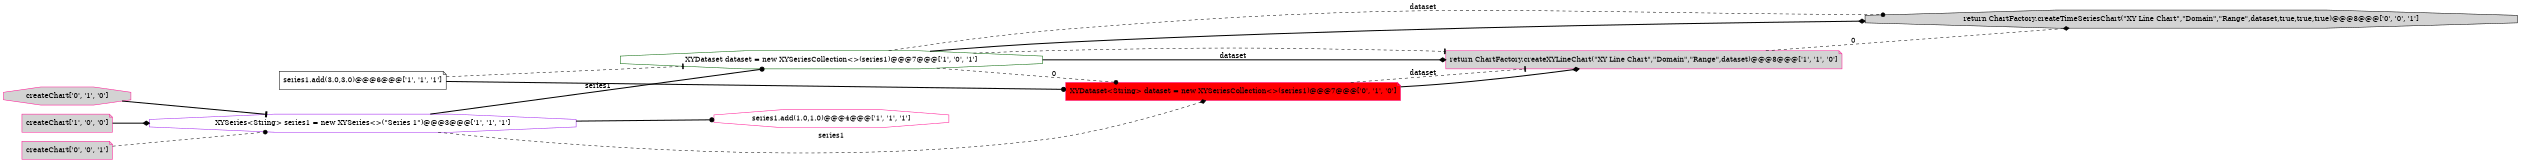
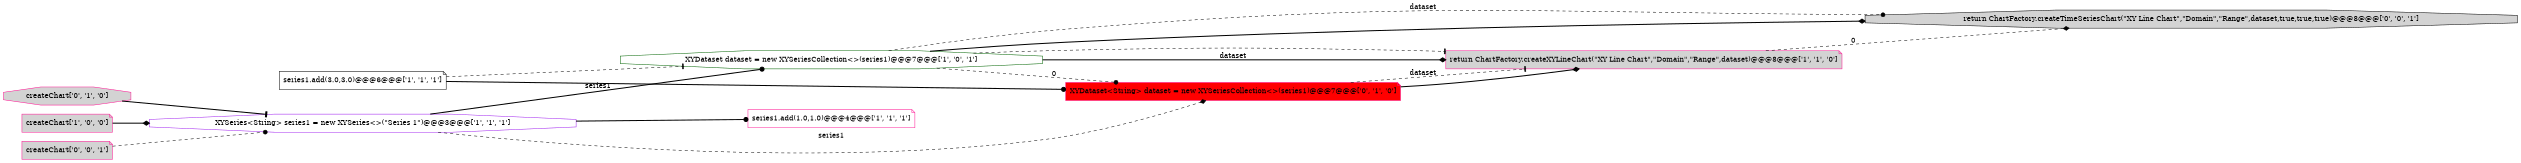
node "series1.add(1.0,1.0)@@@4@@@['1', '1', '1']": shape octagon -> note
